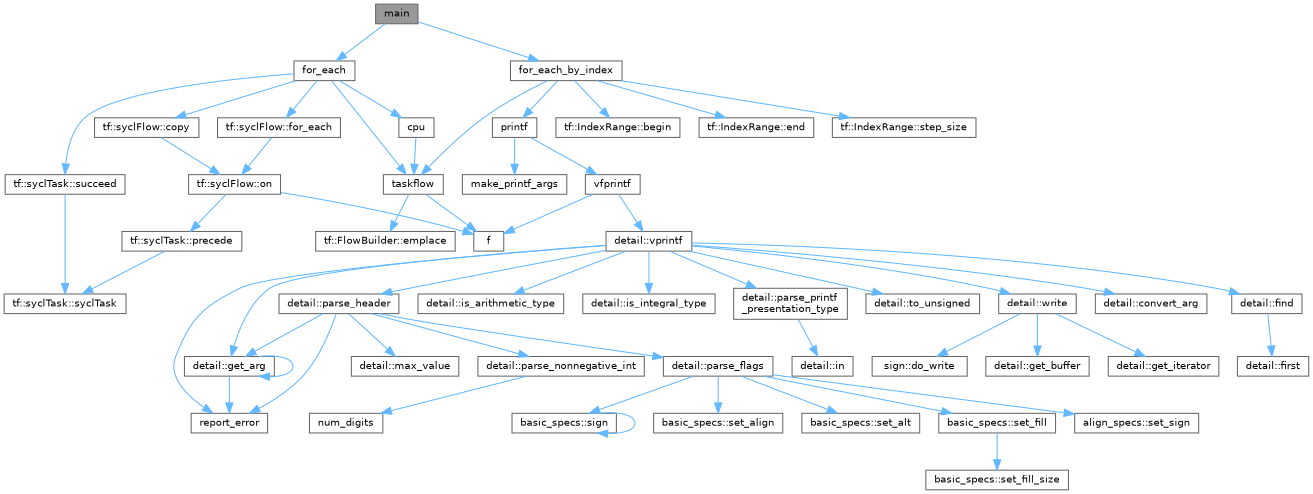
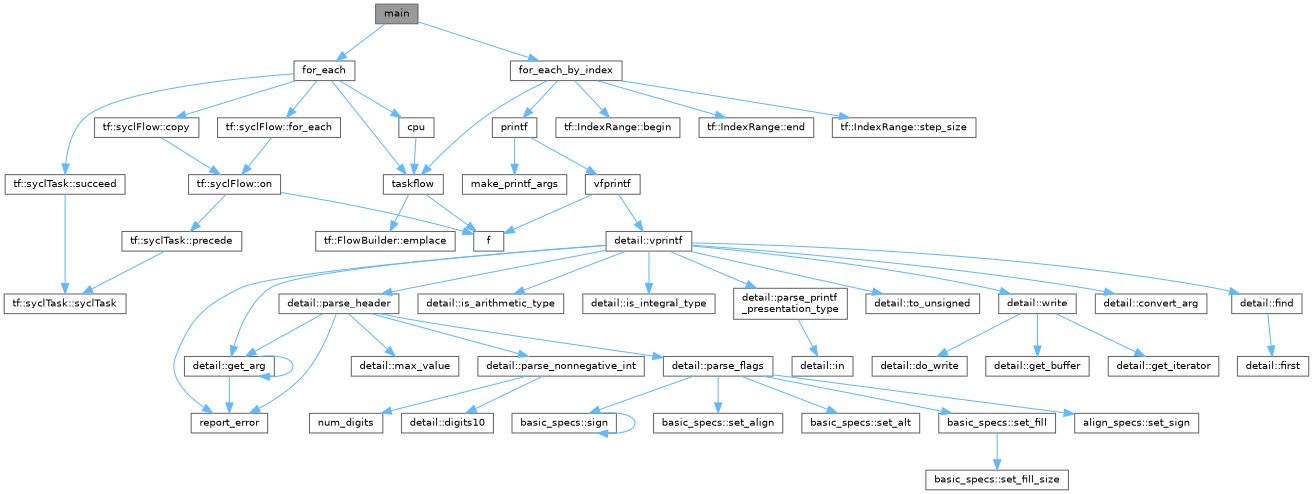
node "sign::do_write": label "sign::do_write" -> "detail::do_write"
node "detail::digits10": added
